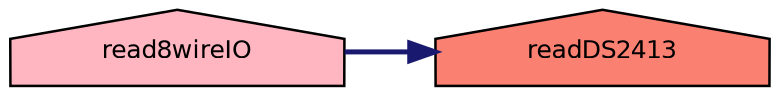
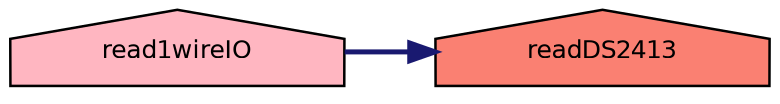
node "read8wireIO": label "read8wireIO" -> "read1wireIO"
